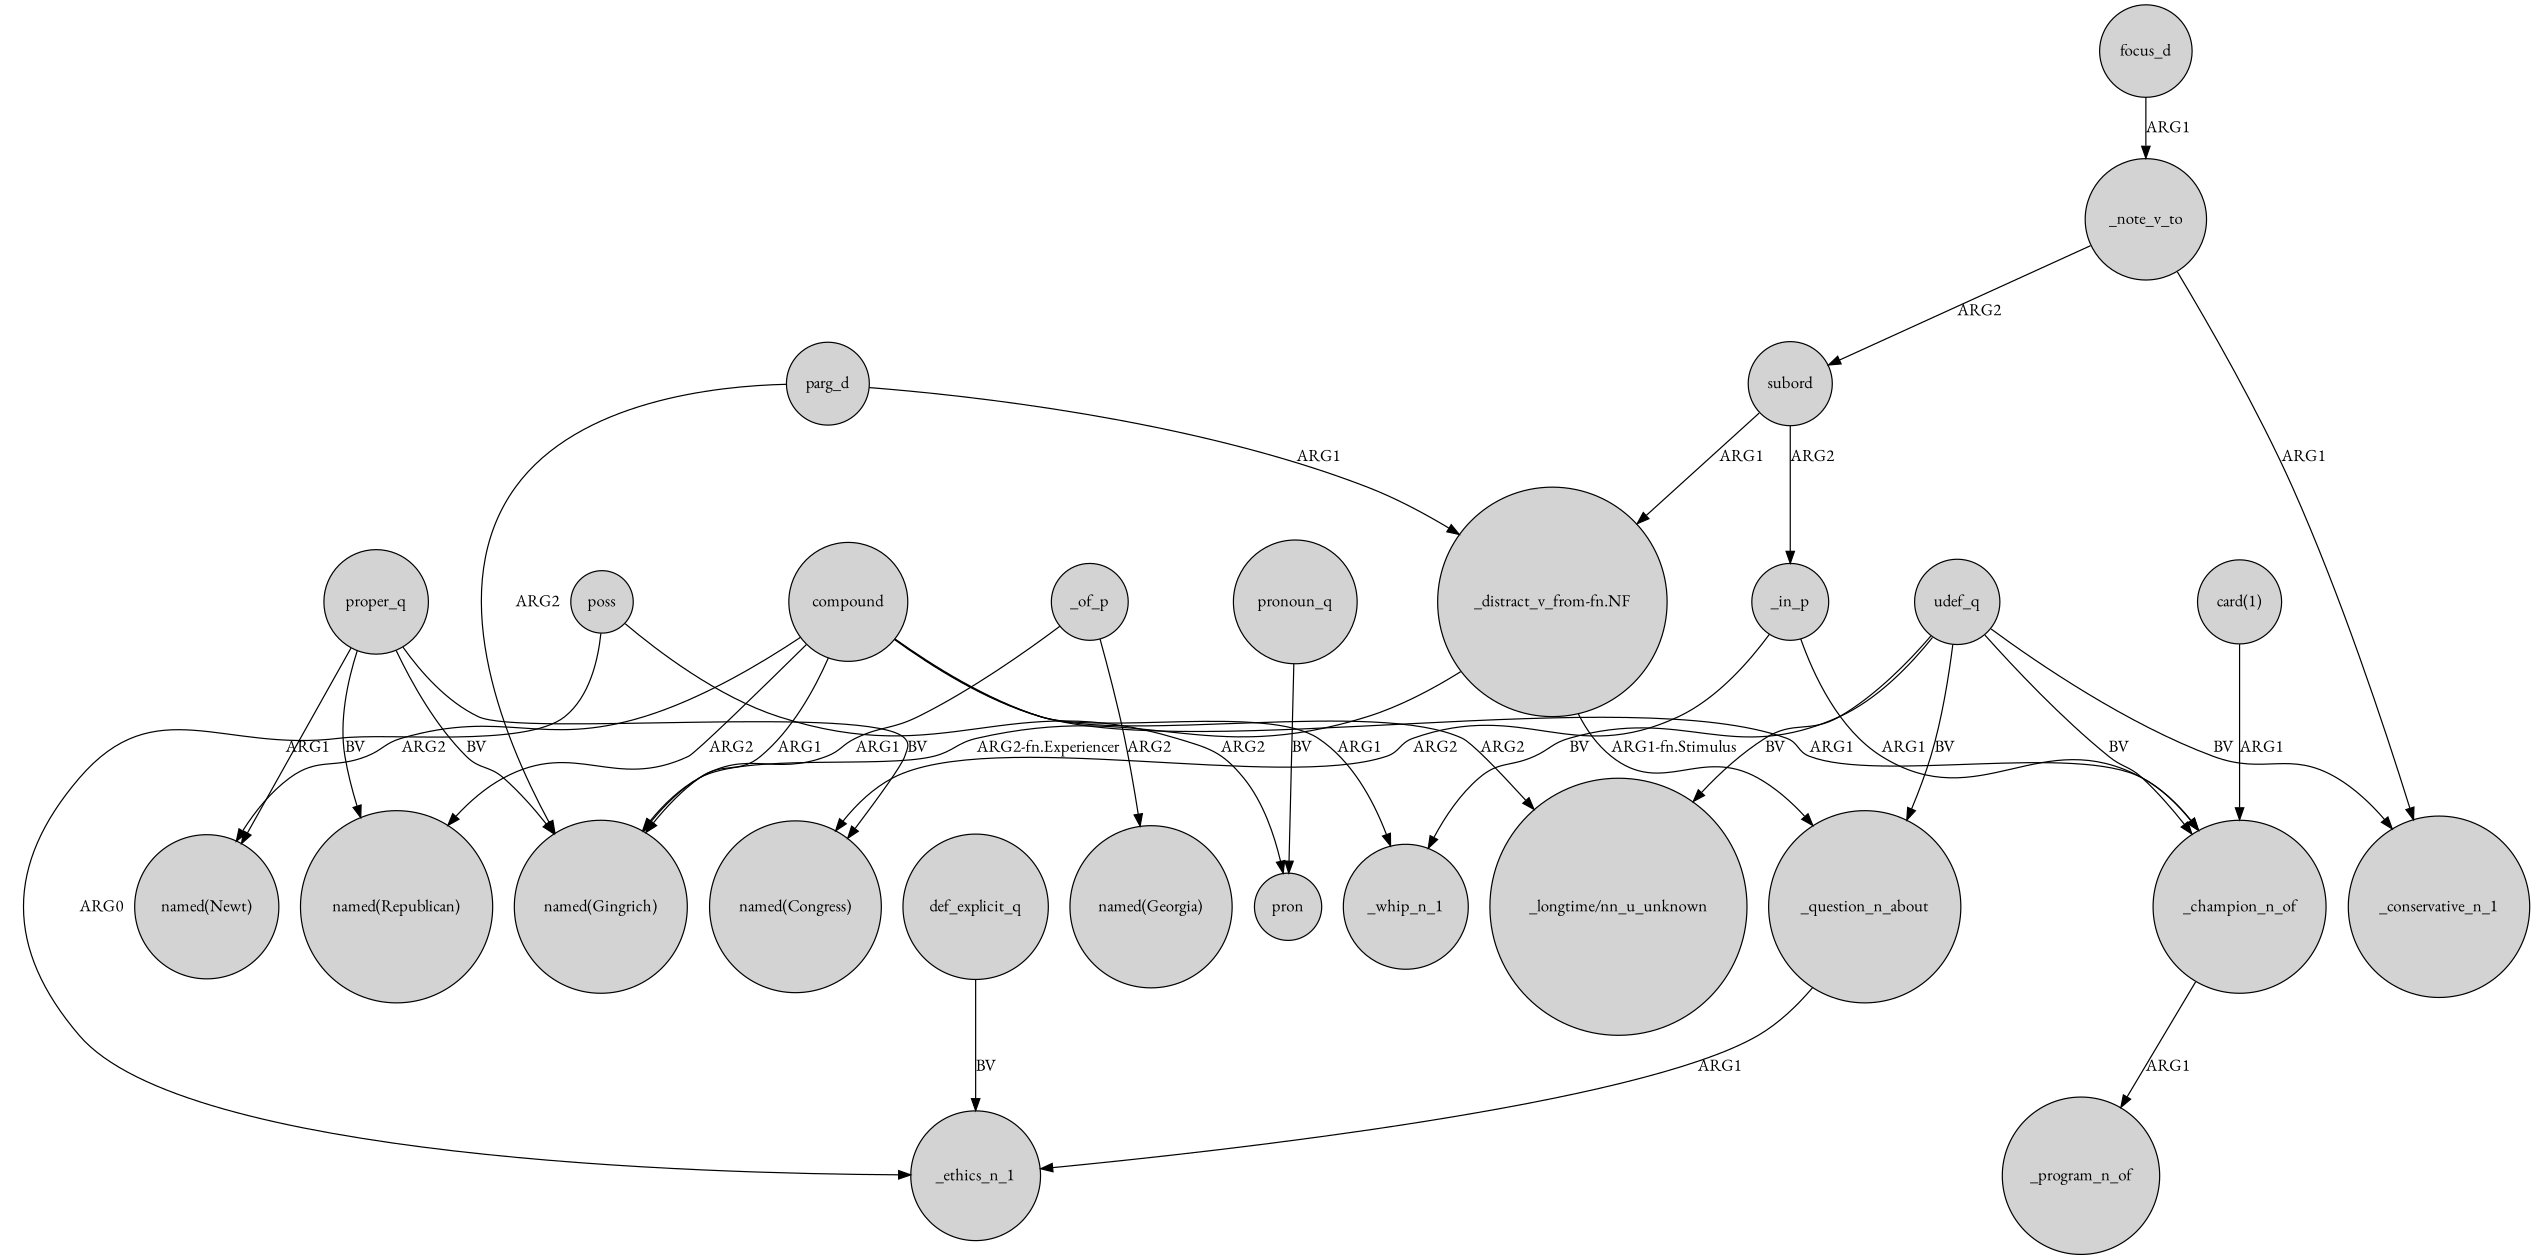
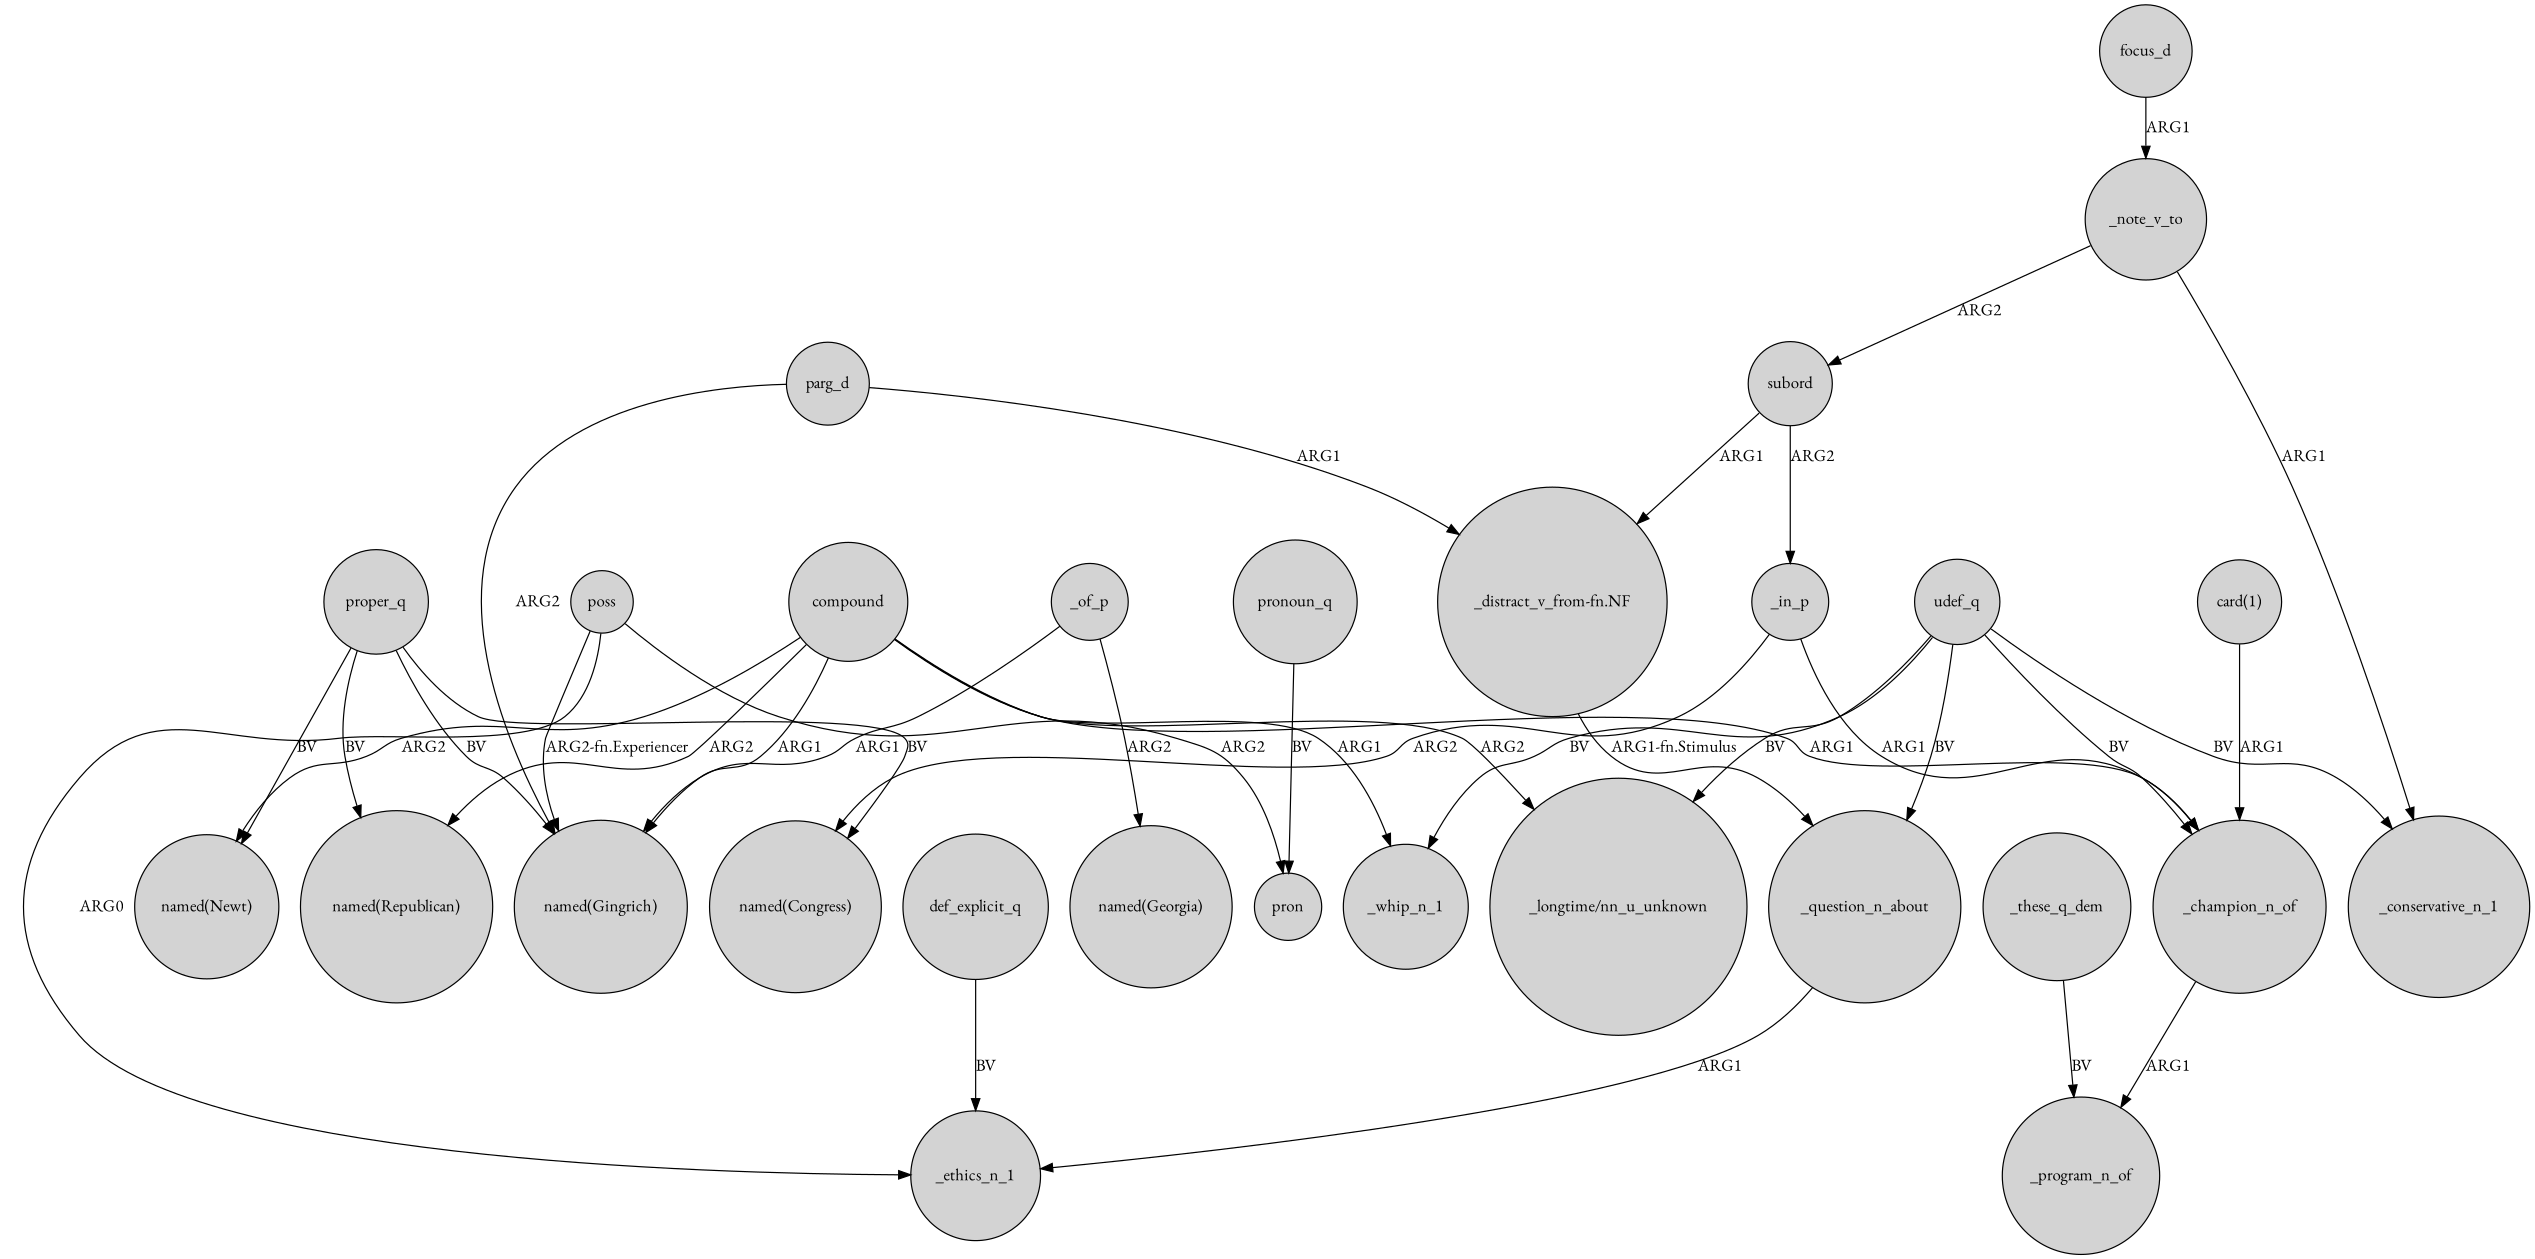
edge "_distract_v_from-fn.NF" -> "named(Gingrich)": now "poss" -> "named(Gingrich)"
edge "proper_q" -> "named(Newt)": label "ARG1" -> "BV"
node "_these_q_dem": added
